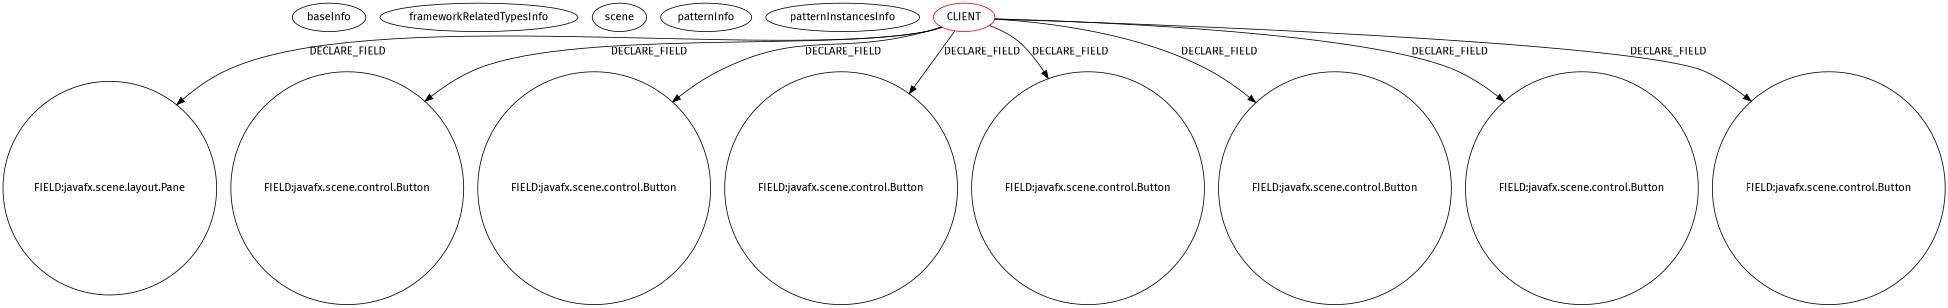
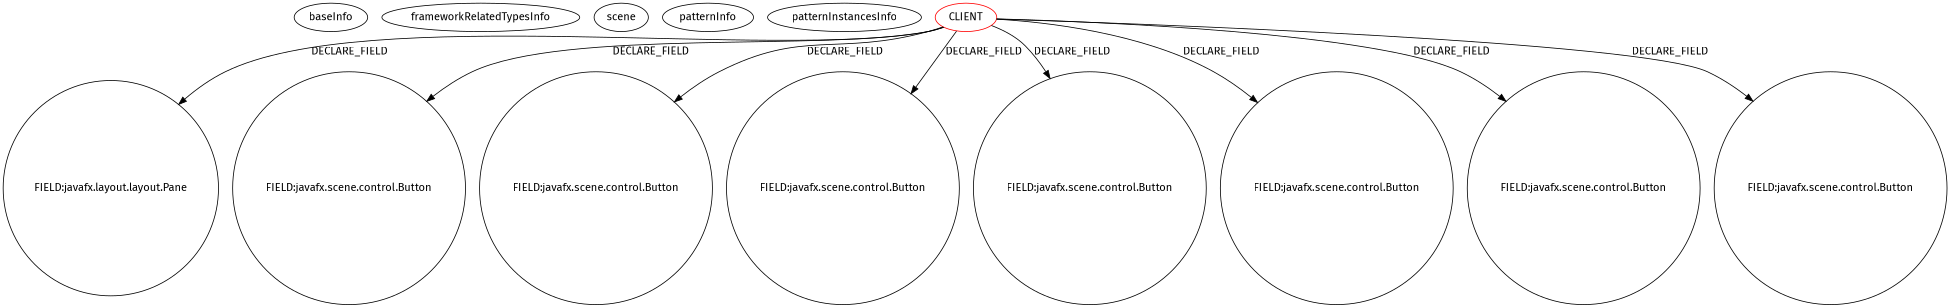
node "FIELD:javafx.scene.layout.Pane": label "FIELD:javafx.scene.layout.Pane" -> "FIELD:javafx.layout.layout.Pane"
